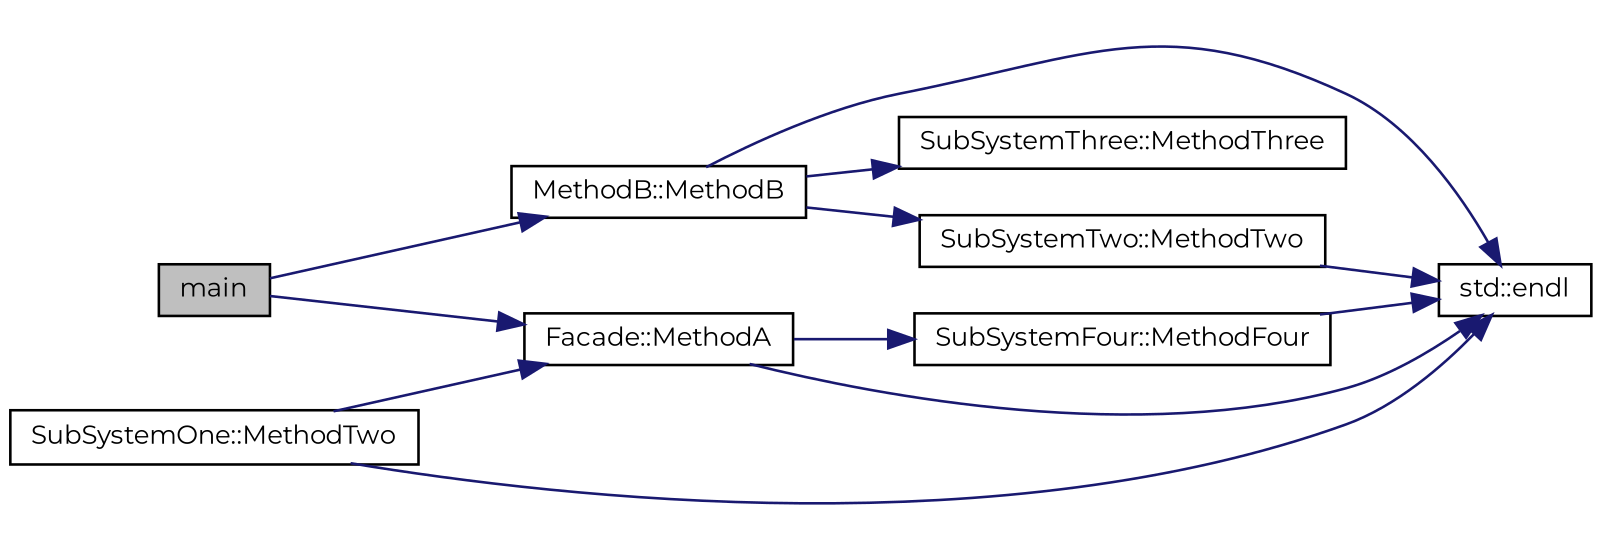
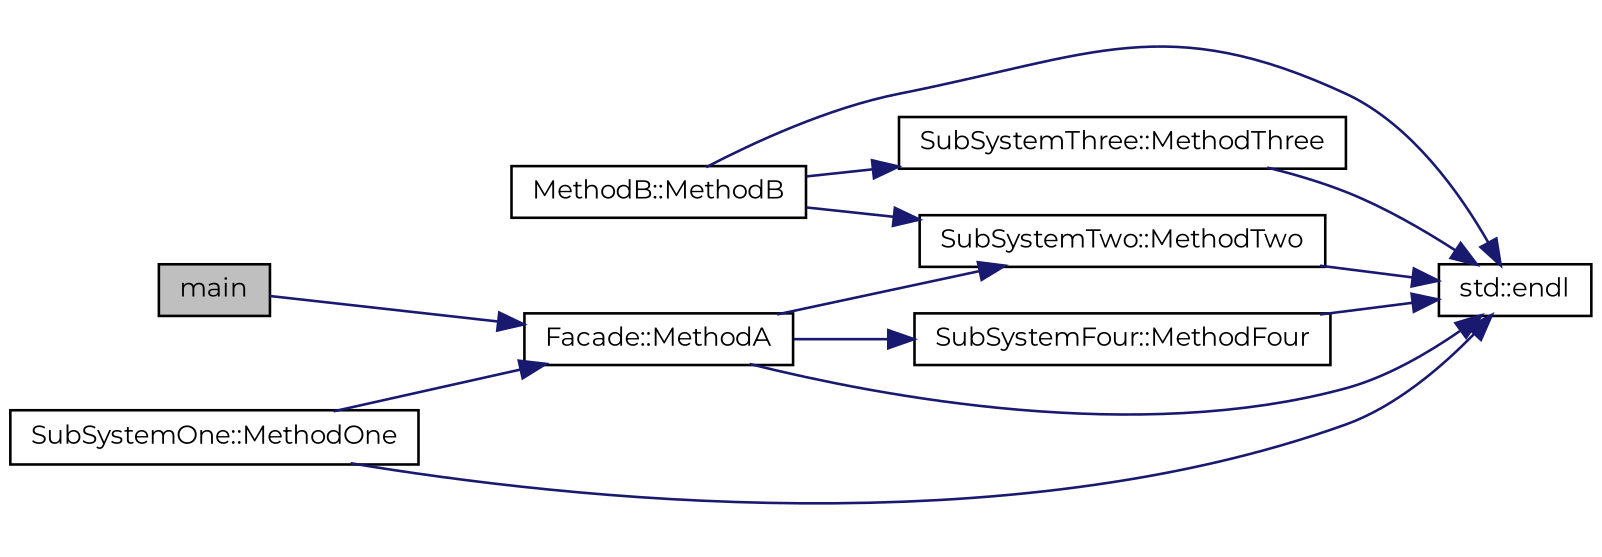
edge "SubSystemThree::MethodThree" -> "std::endl": added
edge "main" -> "MethodB::MethodB": removed
edge "Facade::MethodA" -> "SubSystemTwo::MethodTwo": added
node "SubSystemOne::MethodTwo": label "SubSystemOne::MethodTwo" -> "SubSystemOne::MethodOne"
